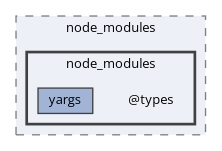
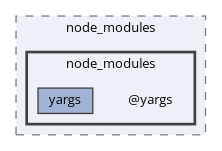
node "@types": label "@types" -> "@yargs"
